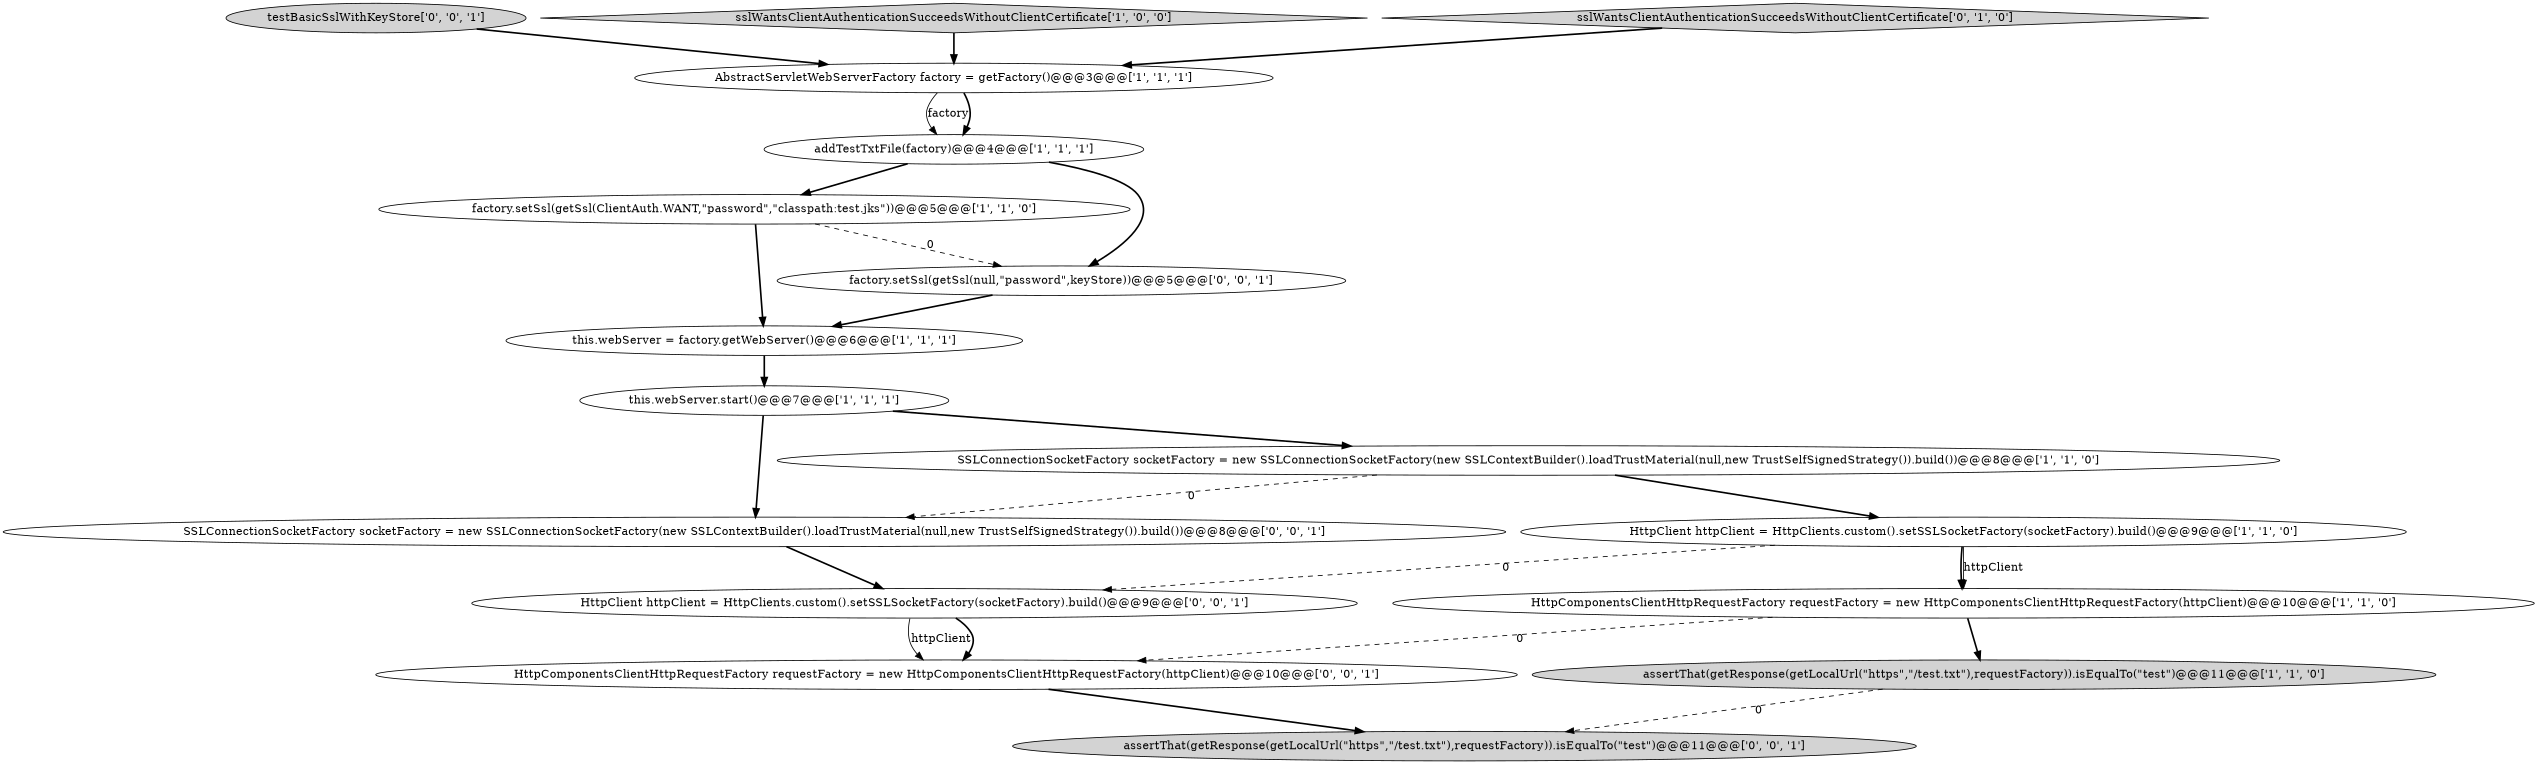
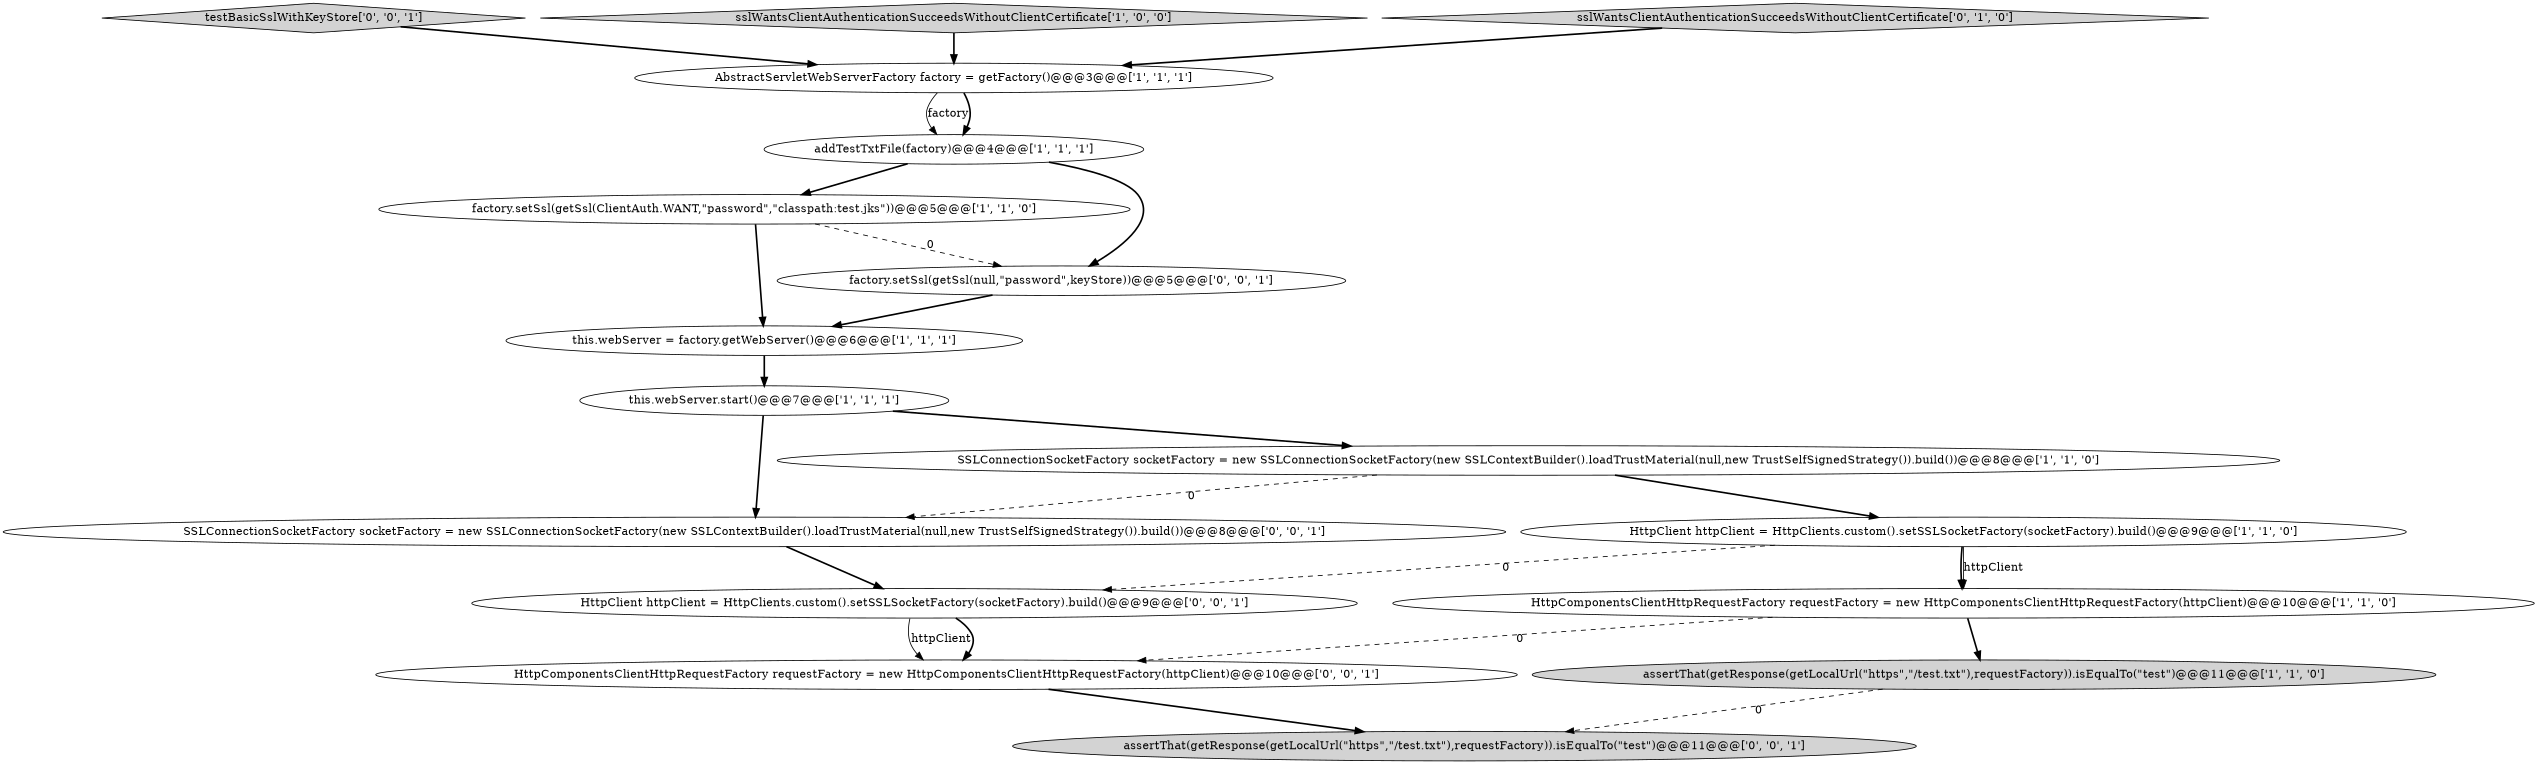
node "testBasicSslWithKeyStore['0', '0', '1']": shape ellipse -> diamond
